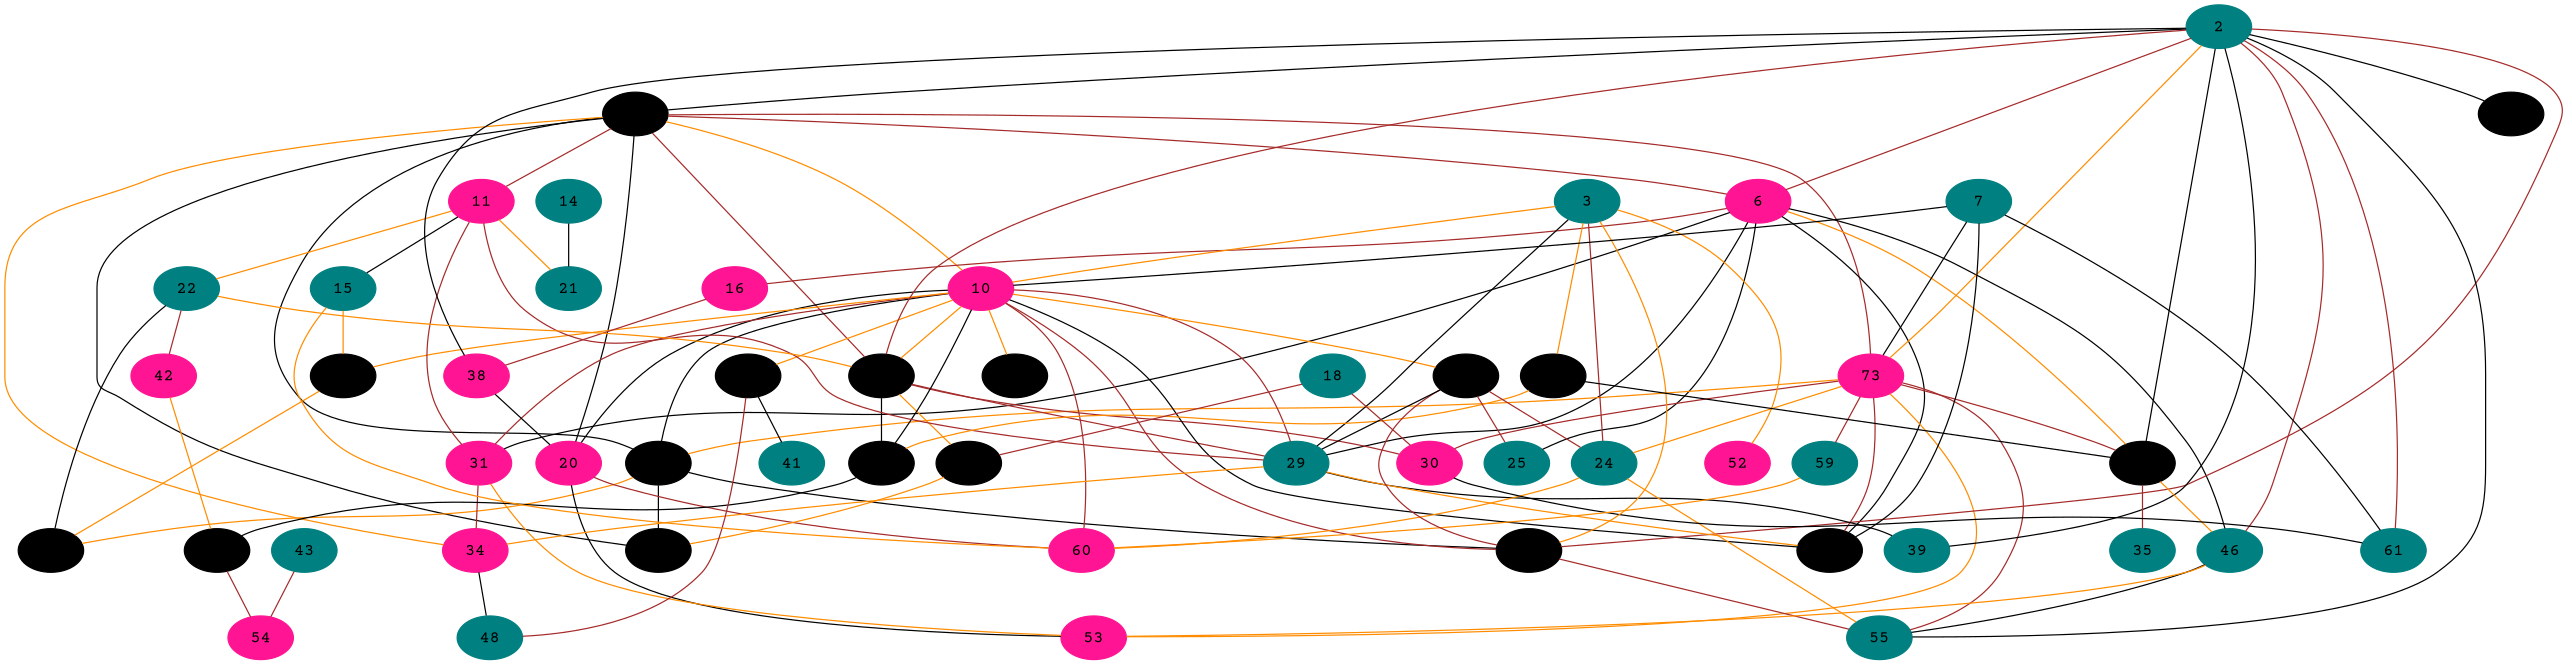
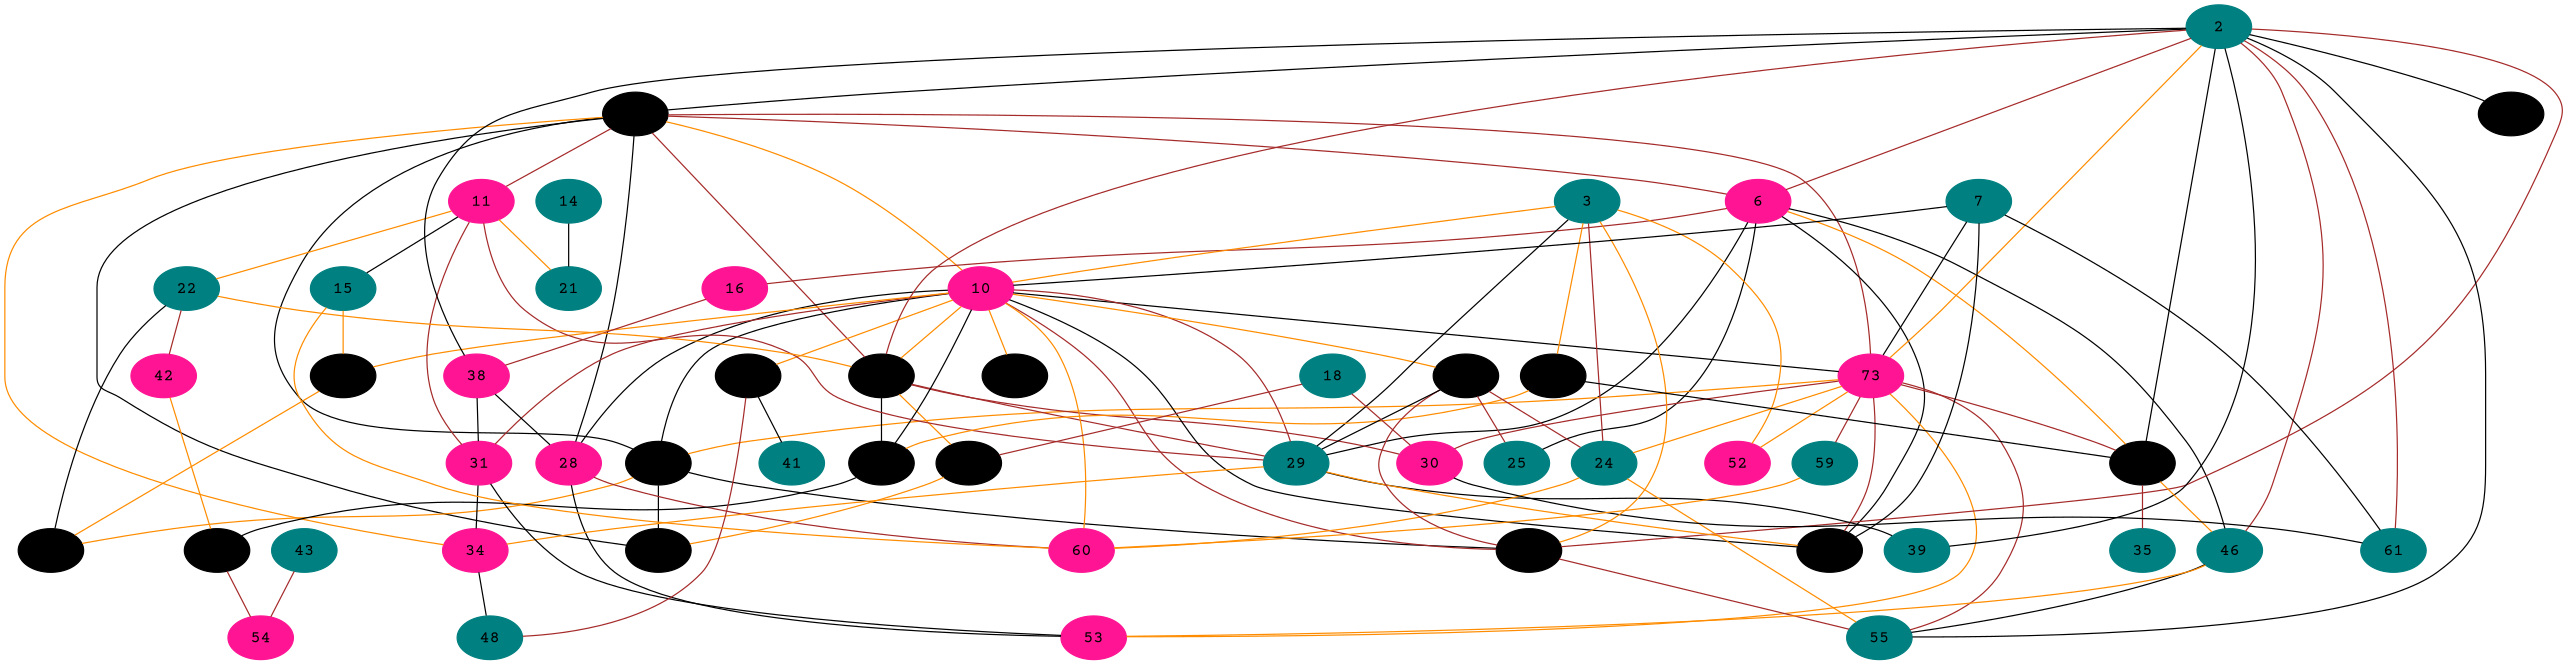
edge "10" -- "73": added
edge "6" -- "31": now "38" -- "31"
edge "10" -- "60": color brown -> darkorange
edge "73" -- "52": added
node "20": label "20" -> "28"
edge "31" -- "34": color brown -> black
edge "31" -- "53": color darkorange -> black
